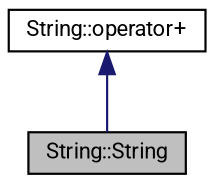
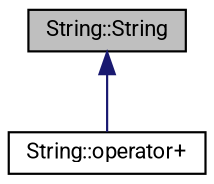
edge "String::String" -> "String::operator+": reversed
